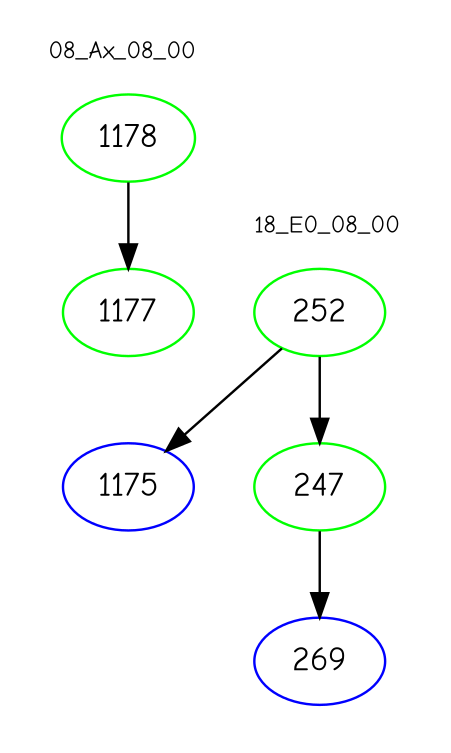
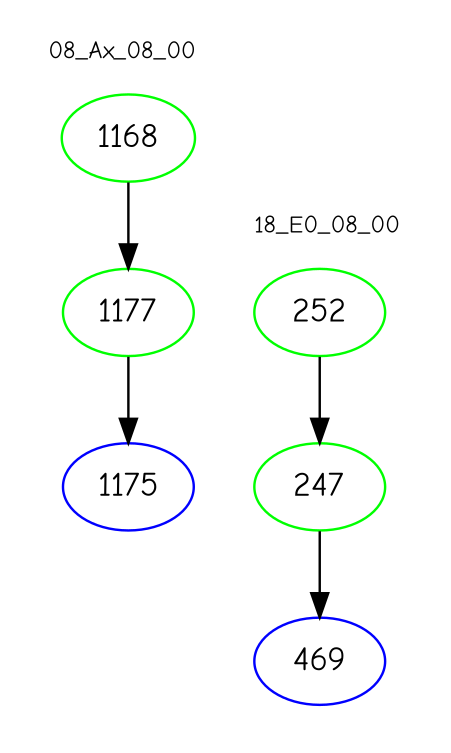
node "1178": label "1178" -> "1168"
edge "252" -> "1175": now "1177" -> "1175"
node "269": label "269" -> "469"
